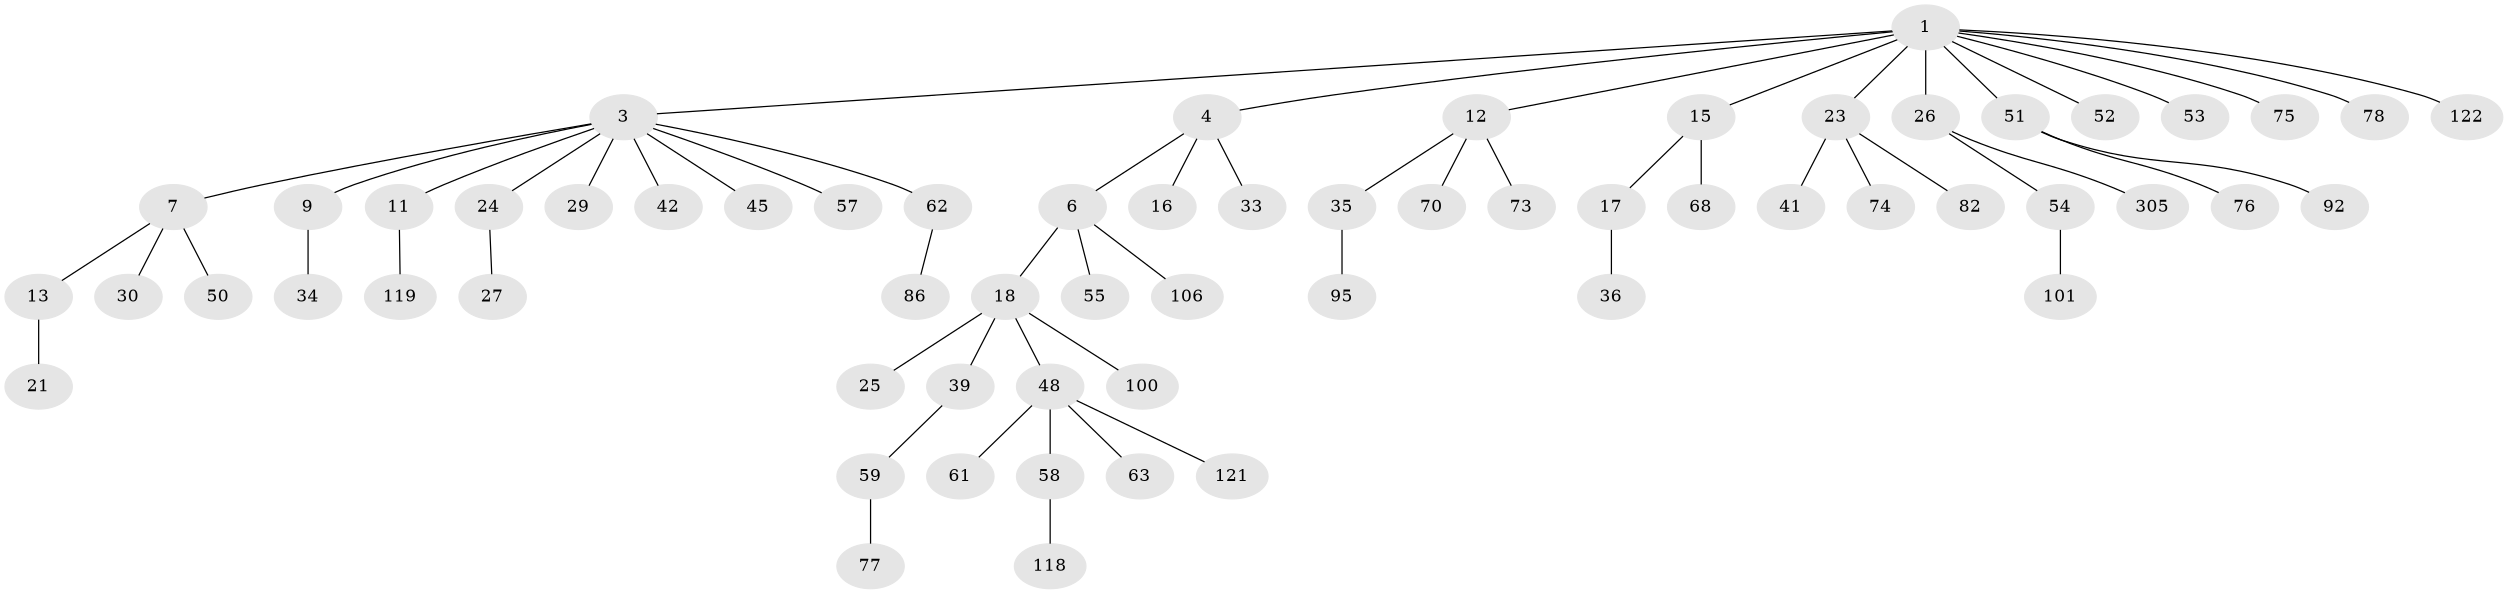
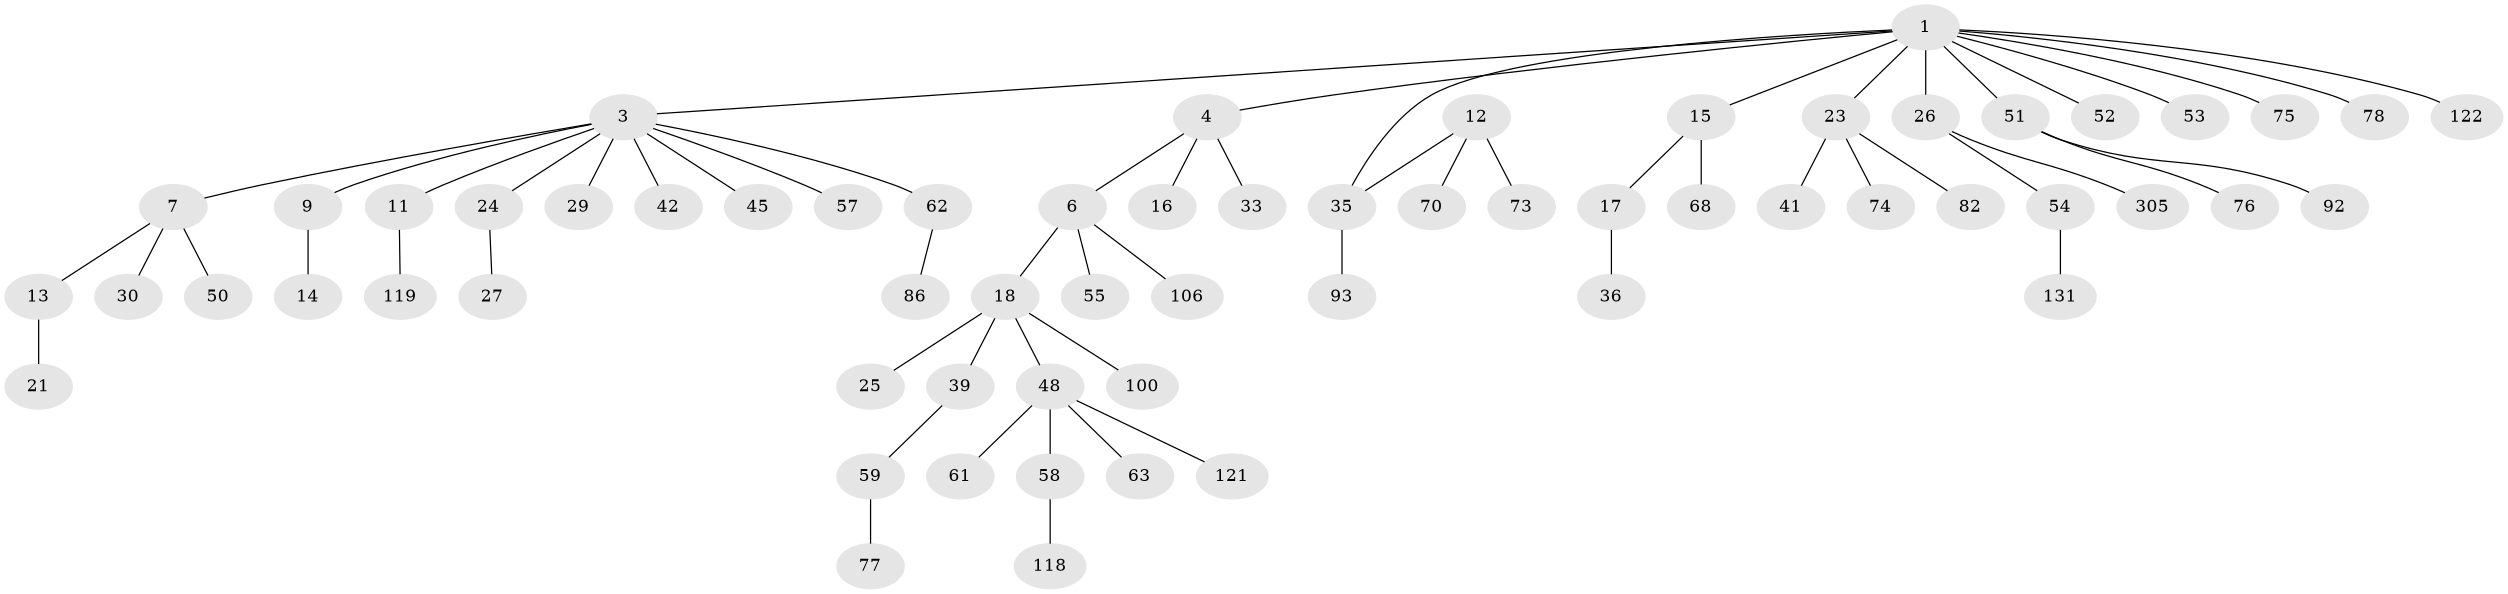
edge "1" -- "12": now "1" -- "35"
node "34": label "34" -> "14"
node "95": label "95" -> "93"
node "101": label "101" -> "131"
